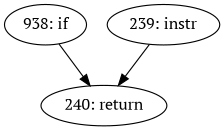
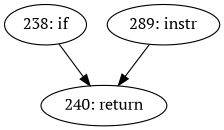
node "938: if": label "938: if" -> "238: if"
node "239: instr": label "239: instr" -> "289: instr"
